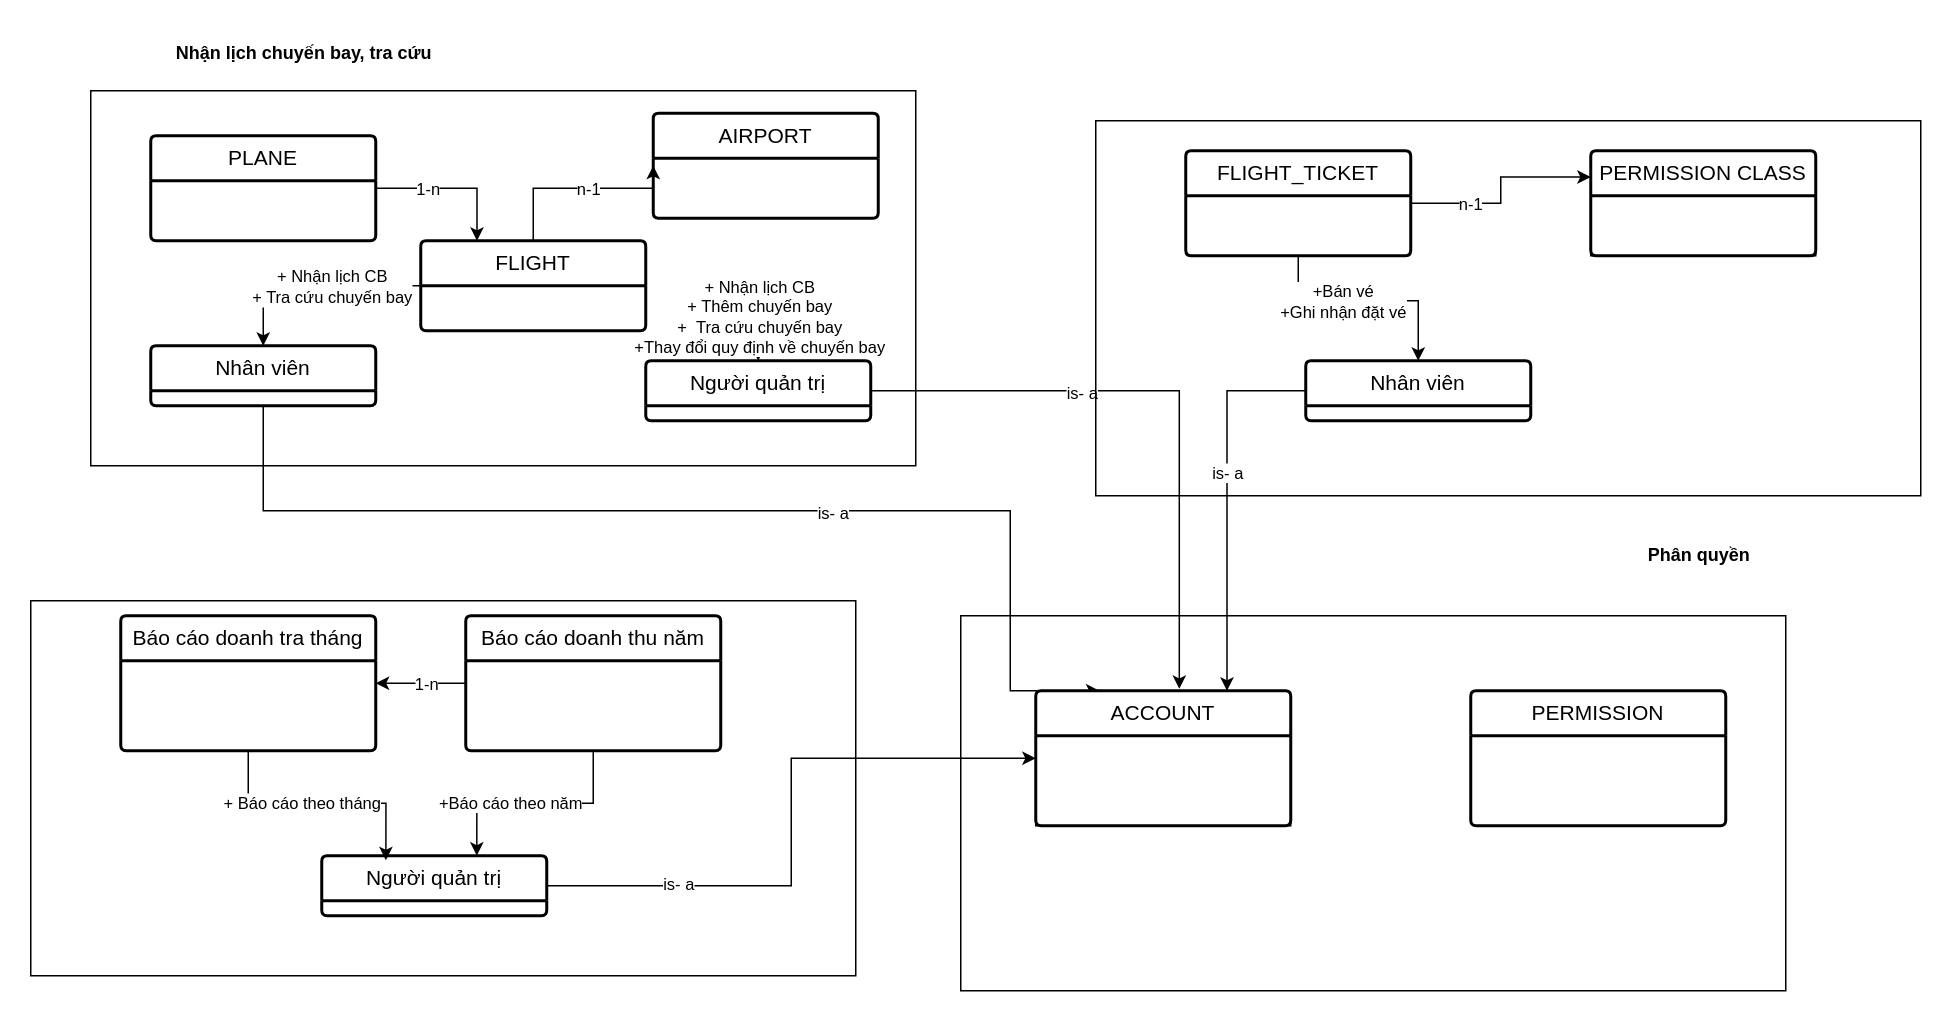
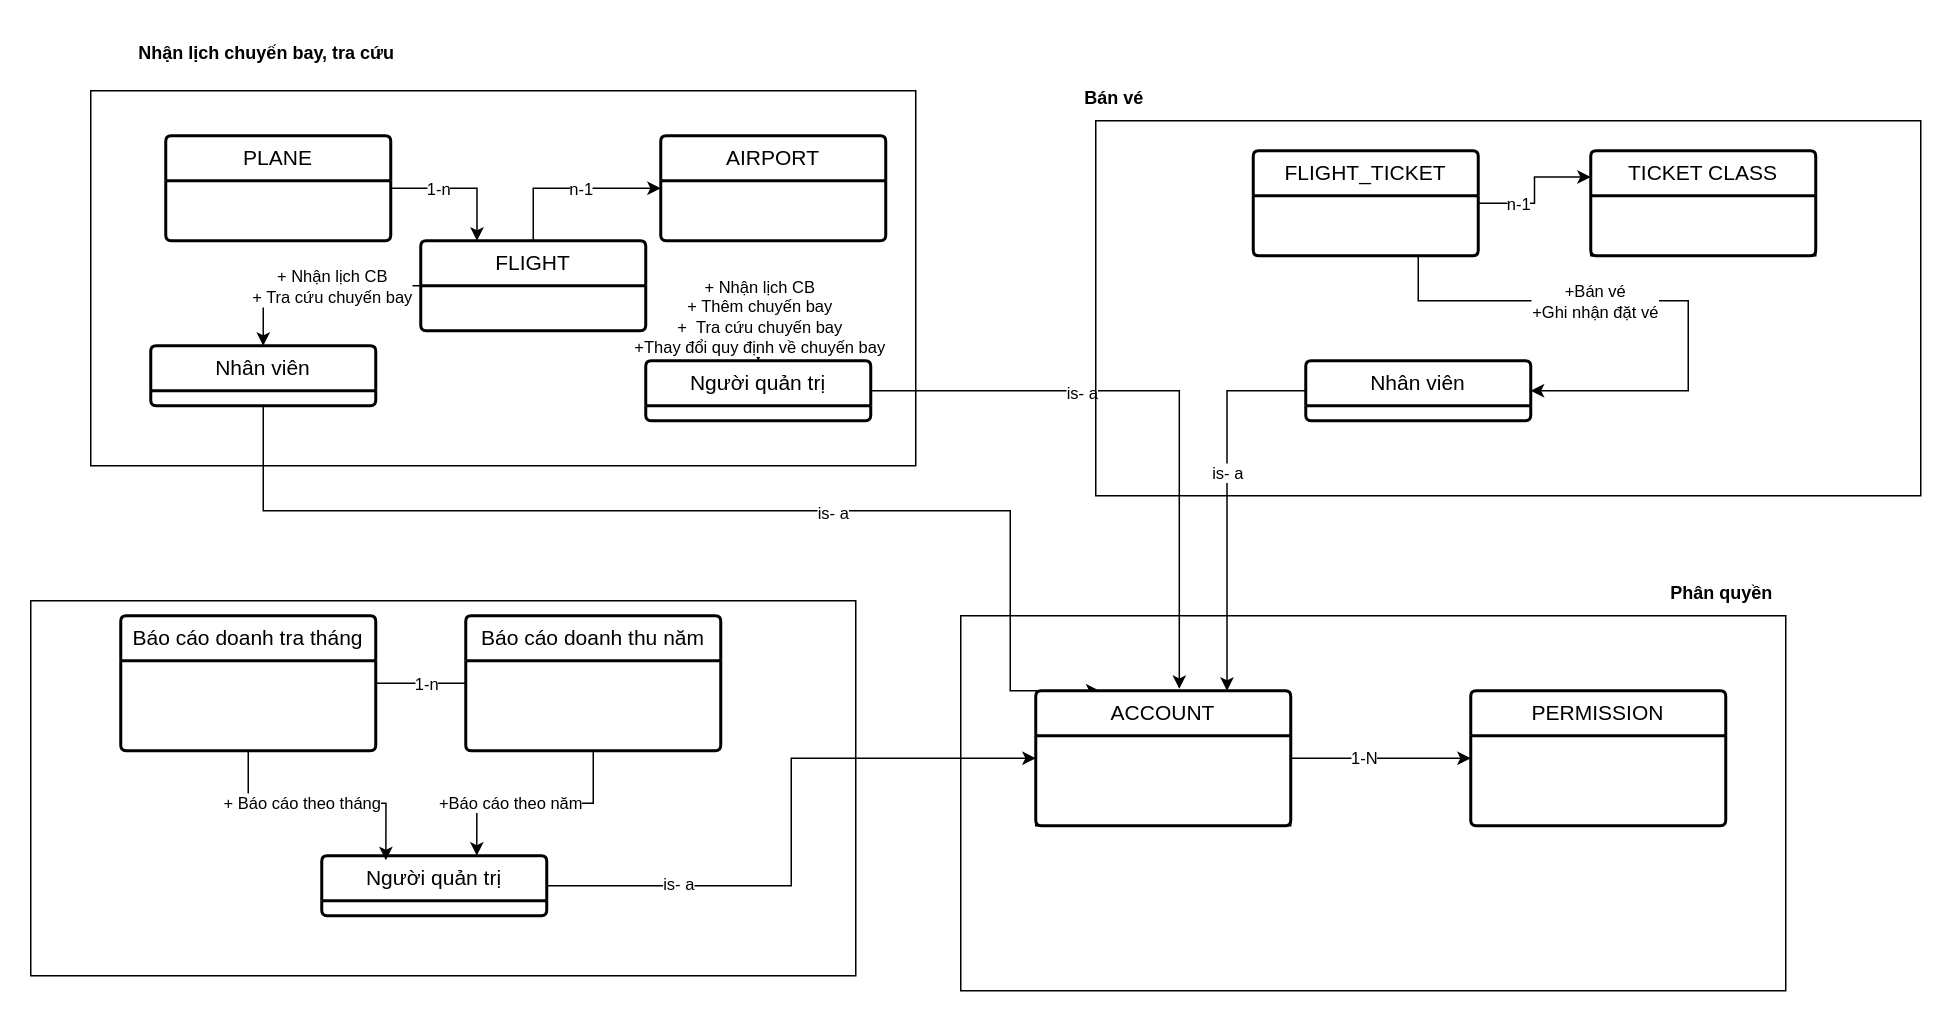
node "Nhận lịch chuyến bay, tra cứu": moved (305, 53) -> (267, 53)
node "Bán vé": added
node "AIRPORT": moved (766, 166) -> (773, 188)
node "PERMISSION CLASS": label "PERMISSION CLASS" -> "TICKET CLASS"
node "PLANE": moved (263, 188) -> (278, 188)
node "FLIGHT_TICKET": moved (1298, 203) -> (1366, 203)
node "Phân quyền": moved (1700, 556) -> (1722, 593)
edge "Báo cáo doanh thu năm" -> "Báo cáo doanh tra tháng": arrowhead classic -> none
edge "ACCOUNT" -> "PERMISSION": added, label "1-N"
